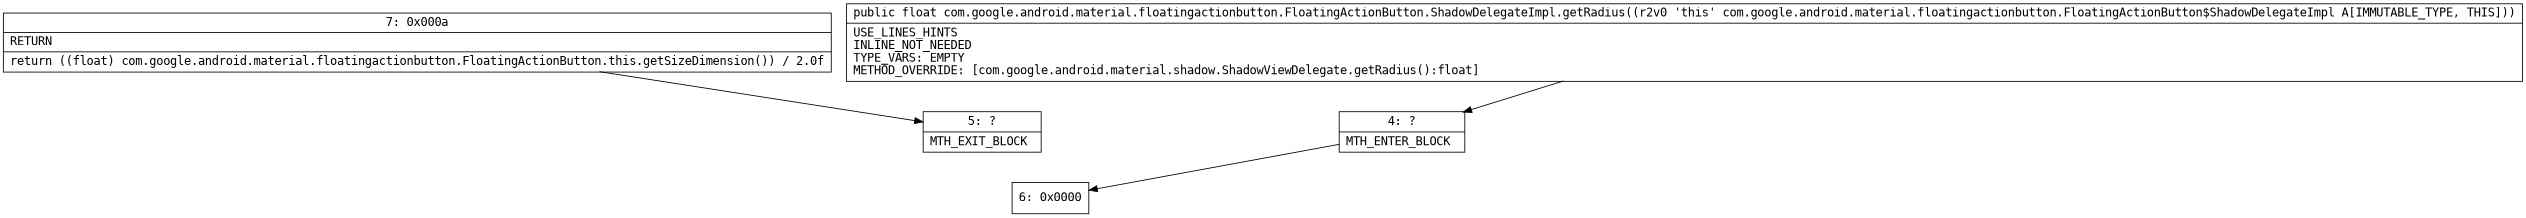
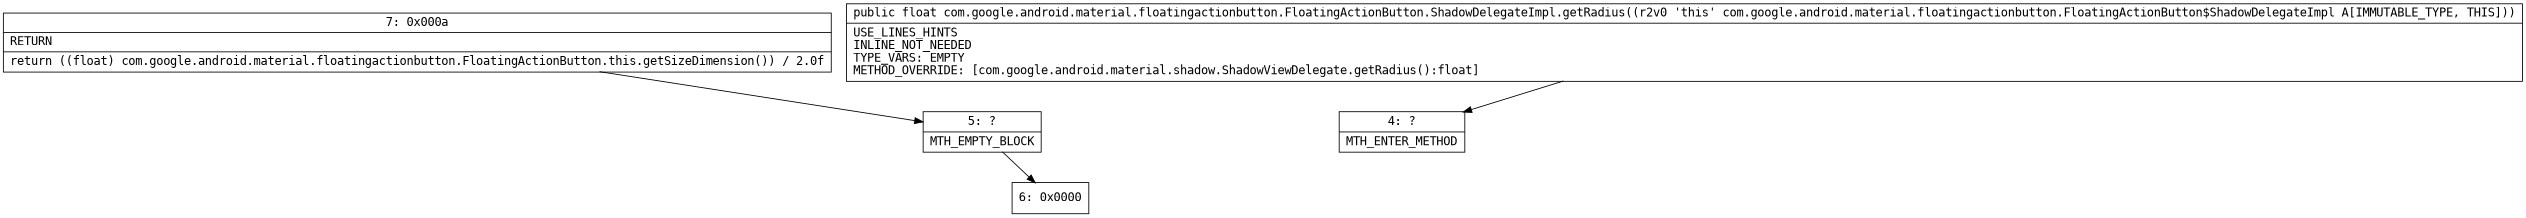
node "5: ?": text "MTH_EXIT_BLOCK" -> "MTH_EMPTY_BLOCK"
node "4: ?": text "MTH_ENTER_BLOCK" -> "MTH_ENTER_METHOD"
edge "4: ?" -> "6: 0x0000": now "5: ?" -> "6: 0x0000"
